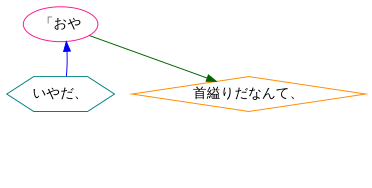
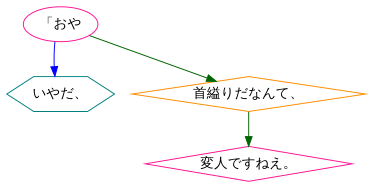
edge "いやだ、" -> "「おや": reversed
node "変人ですねえ。": added
